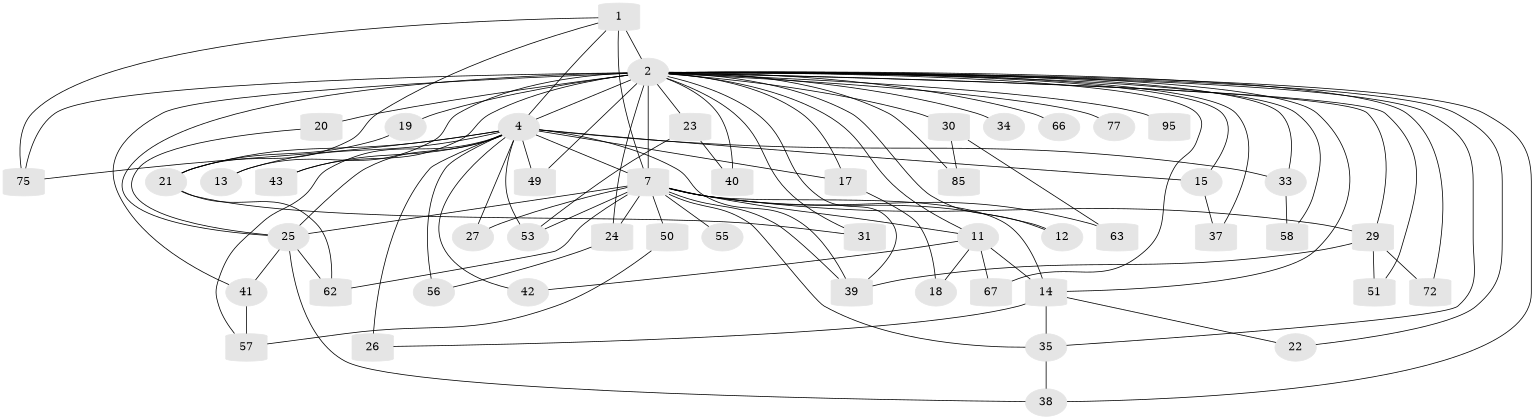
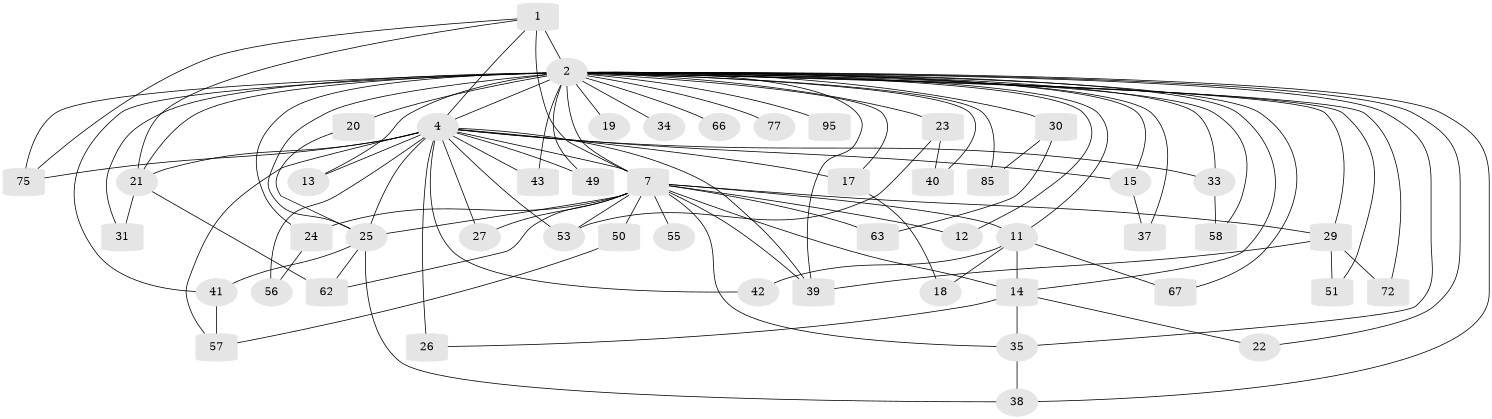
edge "19" -- "21": now "2" -- "21"
